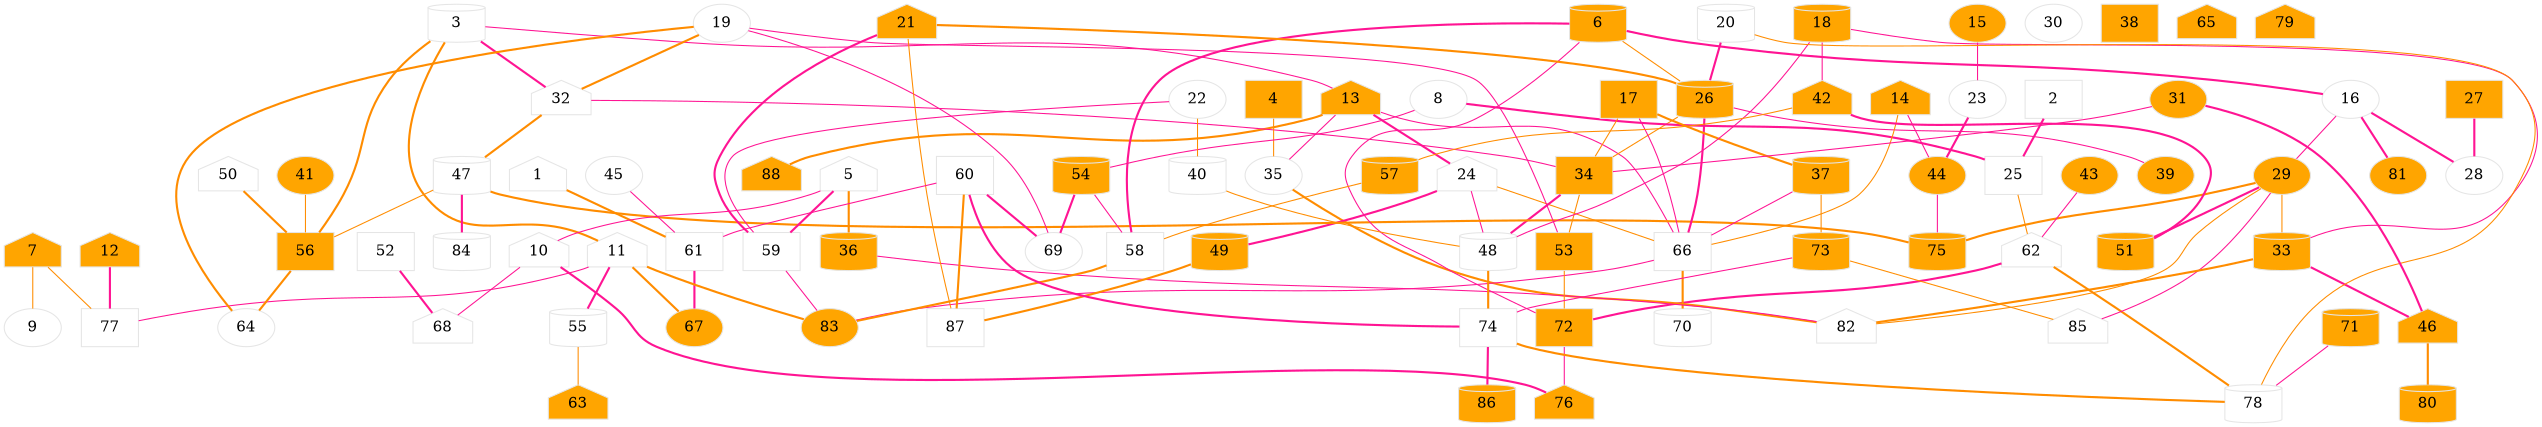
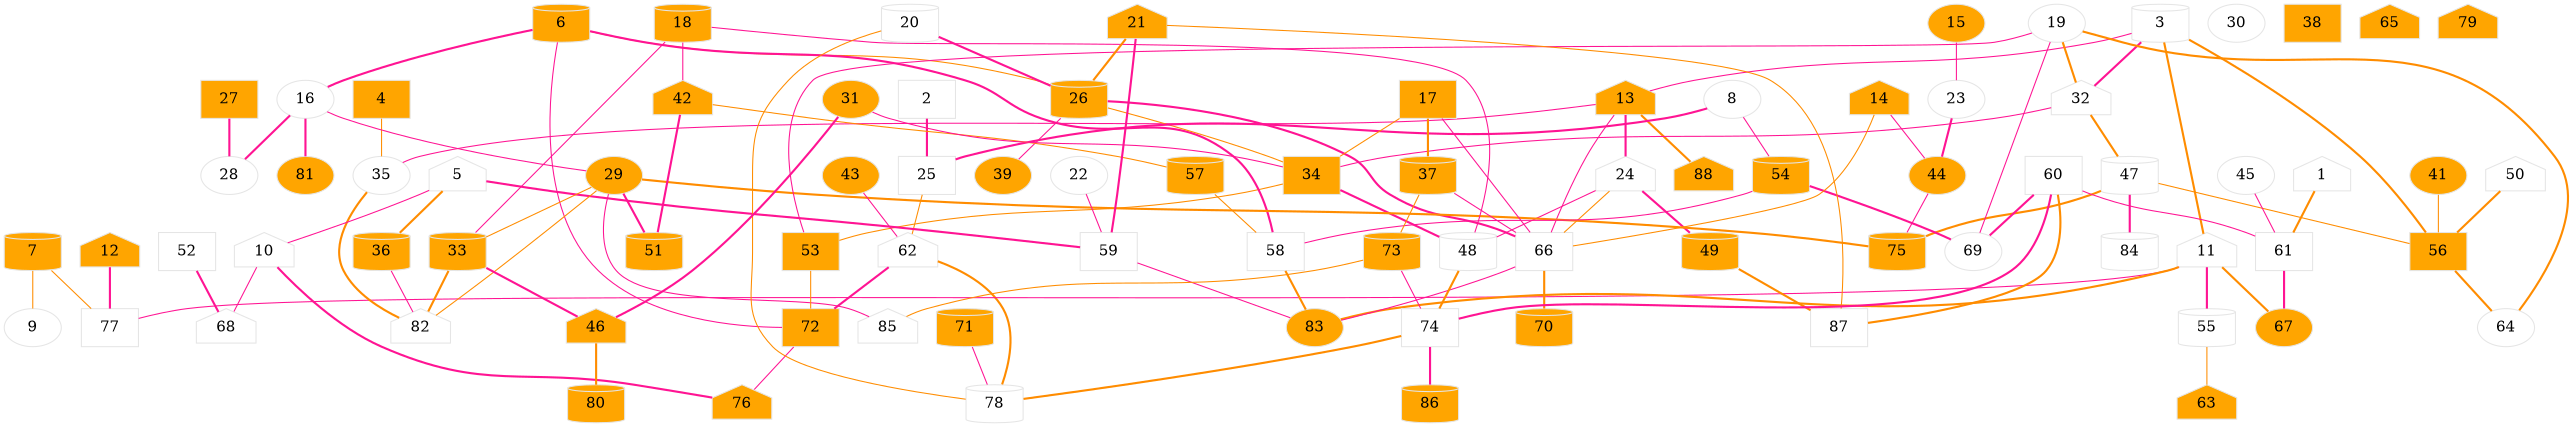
node "40": removed
node "7": shape house -> cylinder
node "70": fillcolor white -> orange
